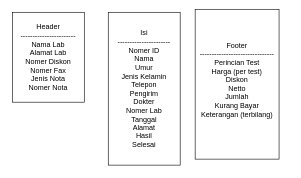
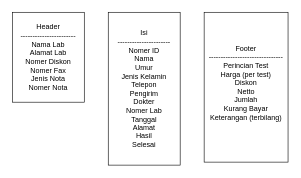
node "Footer ------------------------------- Perincian Test Harga (per test) Diskon Netto Jumlah Kurang Bayar Keterangan (terbilang)": moved (237, 84) -> (246, 87)
